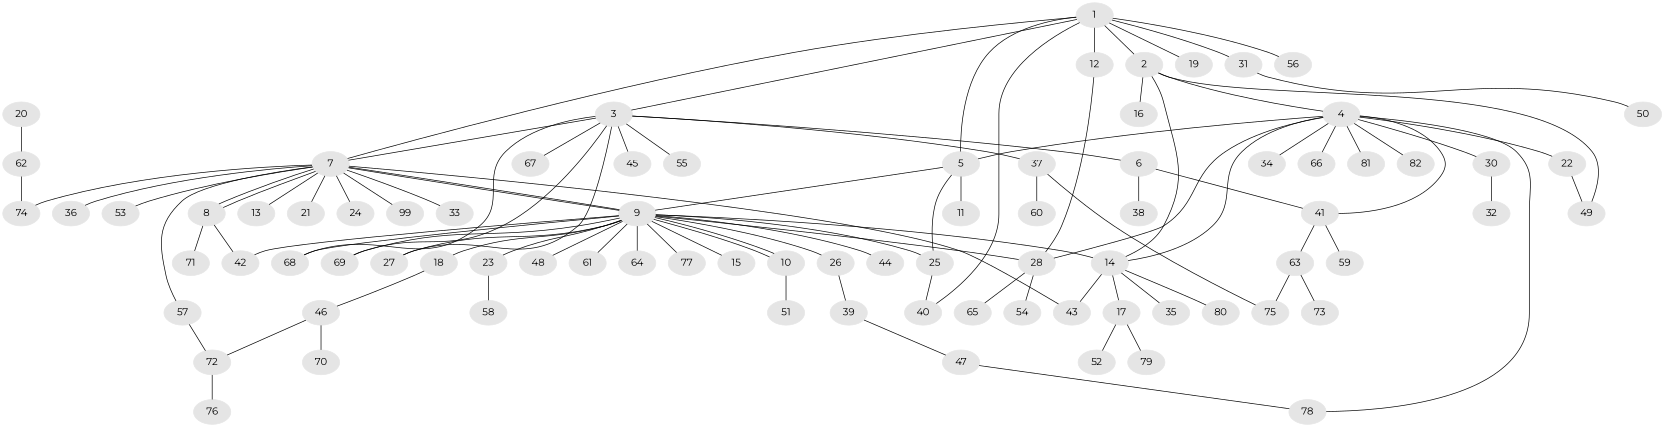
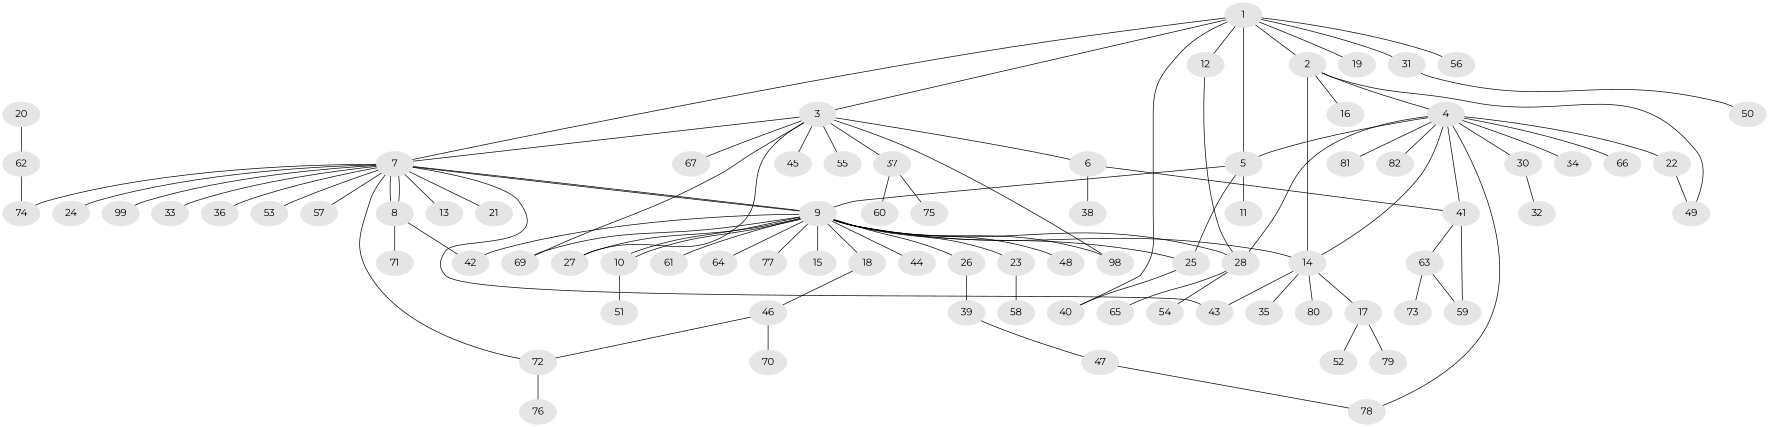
node "68": label "68" -> "98"
edge "63" -- "75": now "63" -- "59"
edge "57" -- "72": now "7" -- "72"
